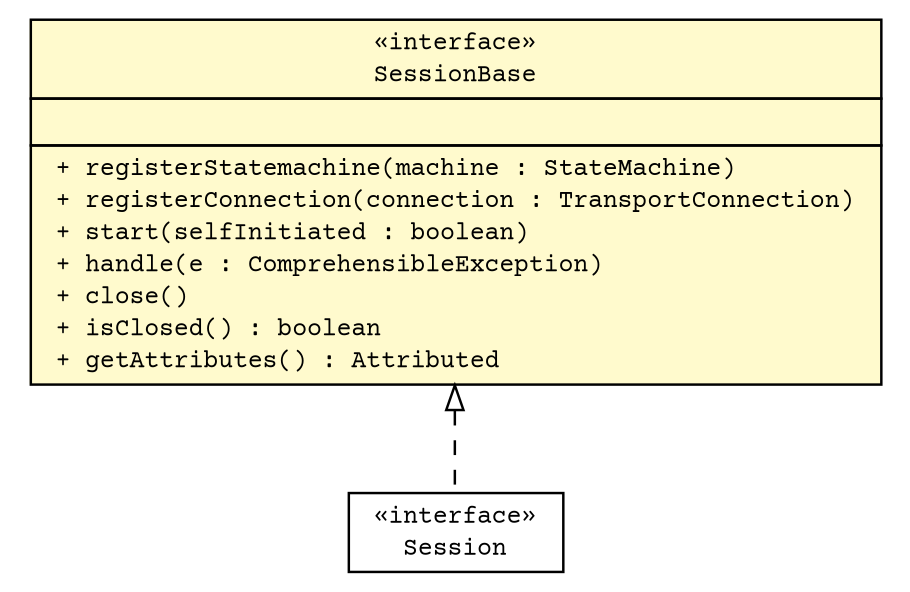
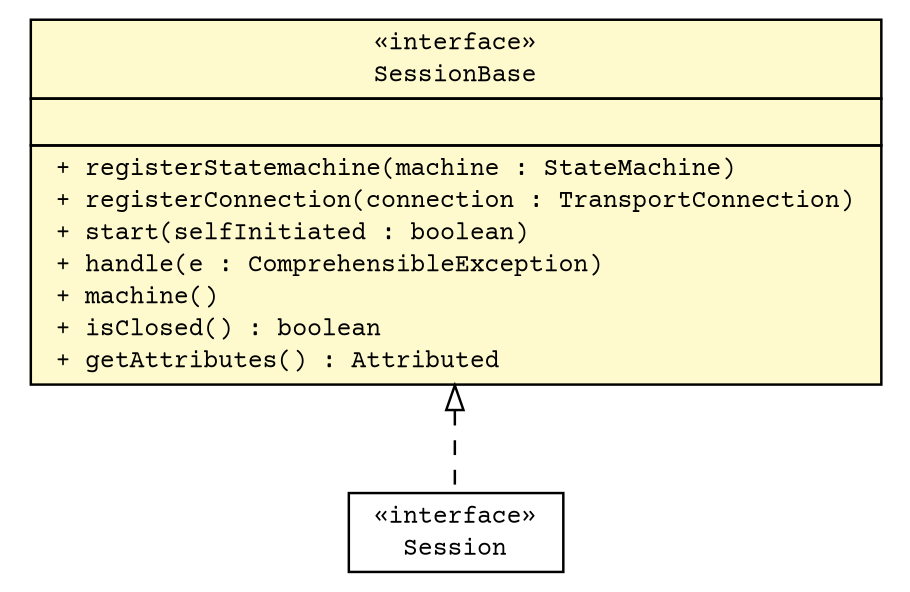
node "SessionBase": text "+ close()" -> "+ machine()"
